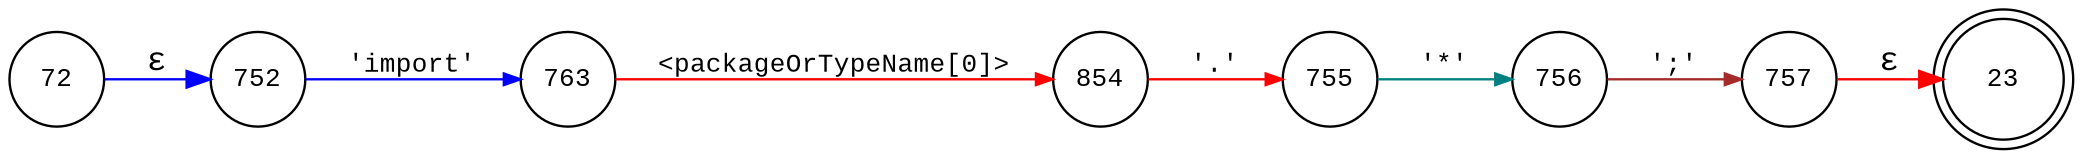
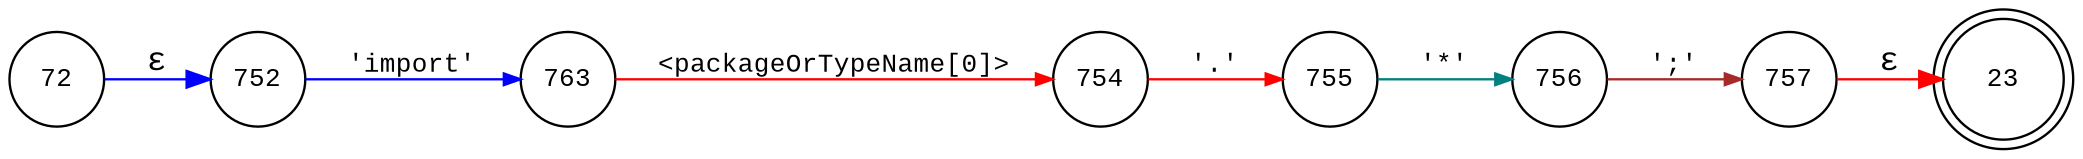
node "854": label "854" -> "754"
